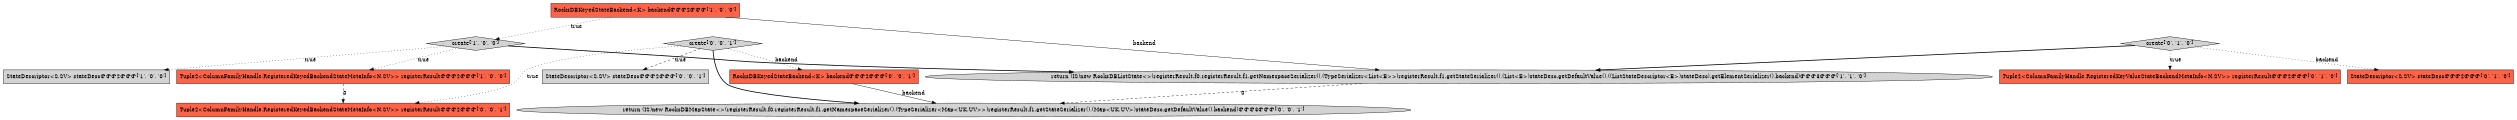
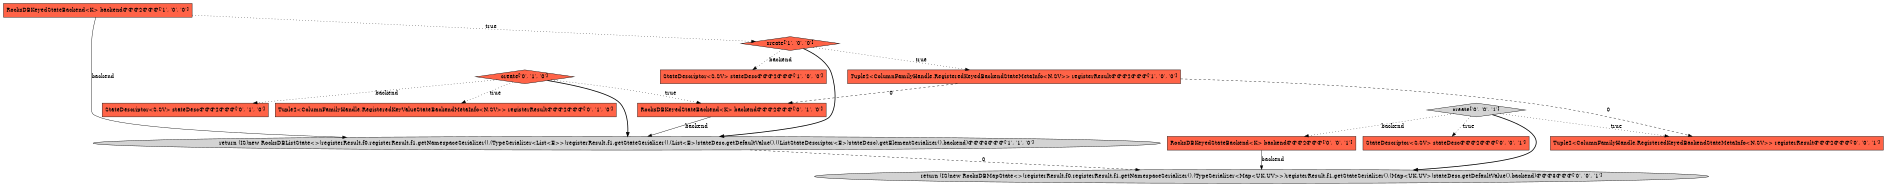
node "create['1', '0', '0']": fillcolor lightgray -> tomato
node "create['0', '1', '0']": fillcolor lightgray -> tomato
edge "create['0', '0', '1']" -> "StateDescriptor<S,SV> stateDesc@@@2@@@['0', '0', '1']": style dashed -> dotted
edge "create['1', '0', '0']" -> "StateDescriptor<S,SV> stateDesc@@@2@@@['1', '0', '0']": label "true" -> "backend"
node "StateDescriptor<S,SV> stateDesc@@@2@@@['1', '0', '0']": fillcolor lightgray -> tomato
node "StateDescriptor<S,SV> stateDesc@@@2@@@['0', '0', '1']": fillcolor lightgray -> tomato
node "RocksDBKeyedStateBackend<K> backend@@@2@@@['0', '1', '0']": added
